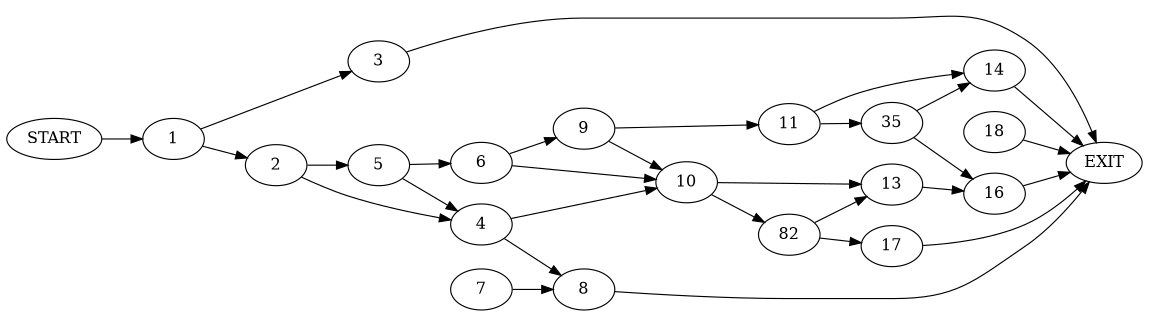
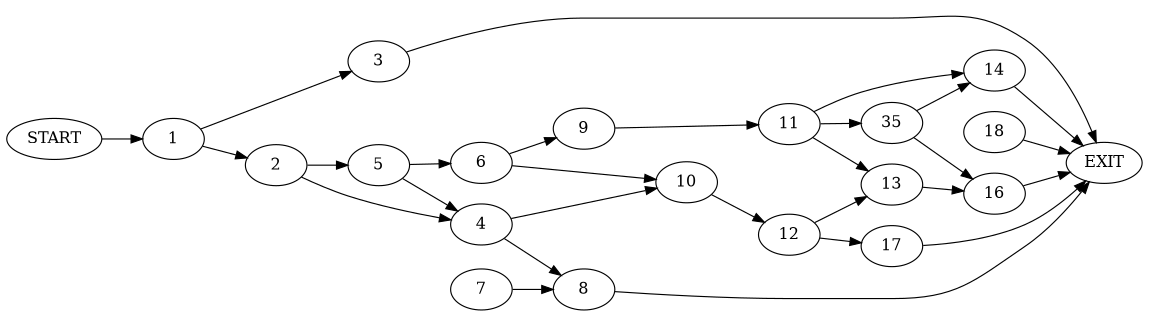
edge "9" -> "10": removed
edge "10" -> "13": now "11" -> "13"
node "82": label "82" -> "12"
